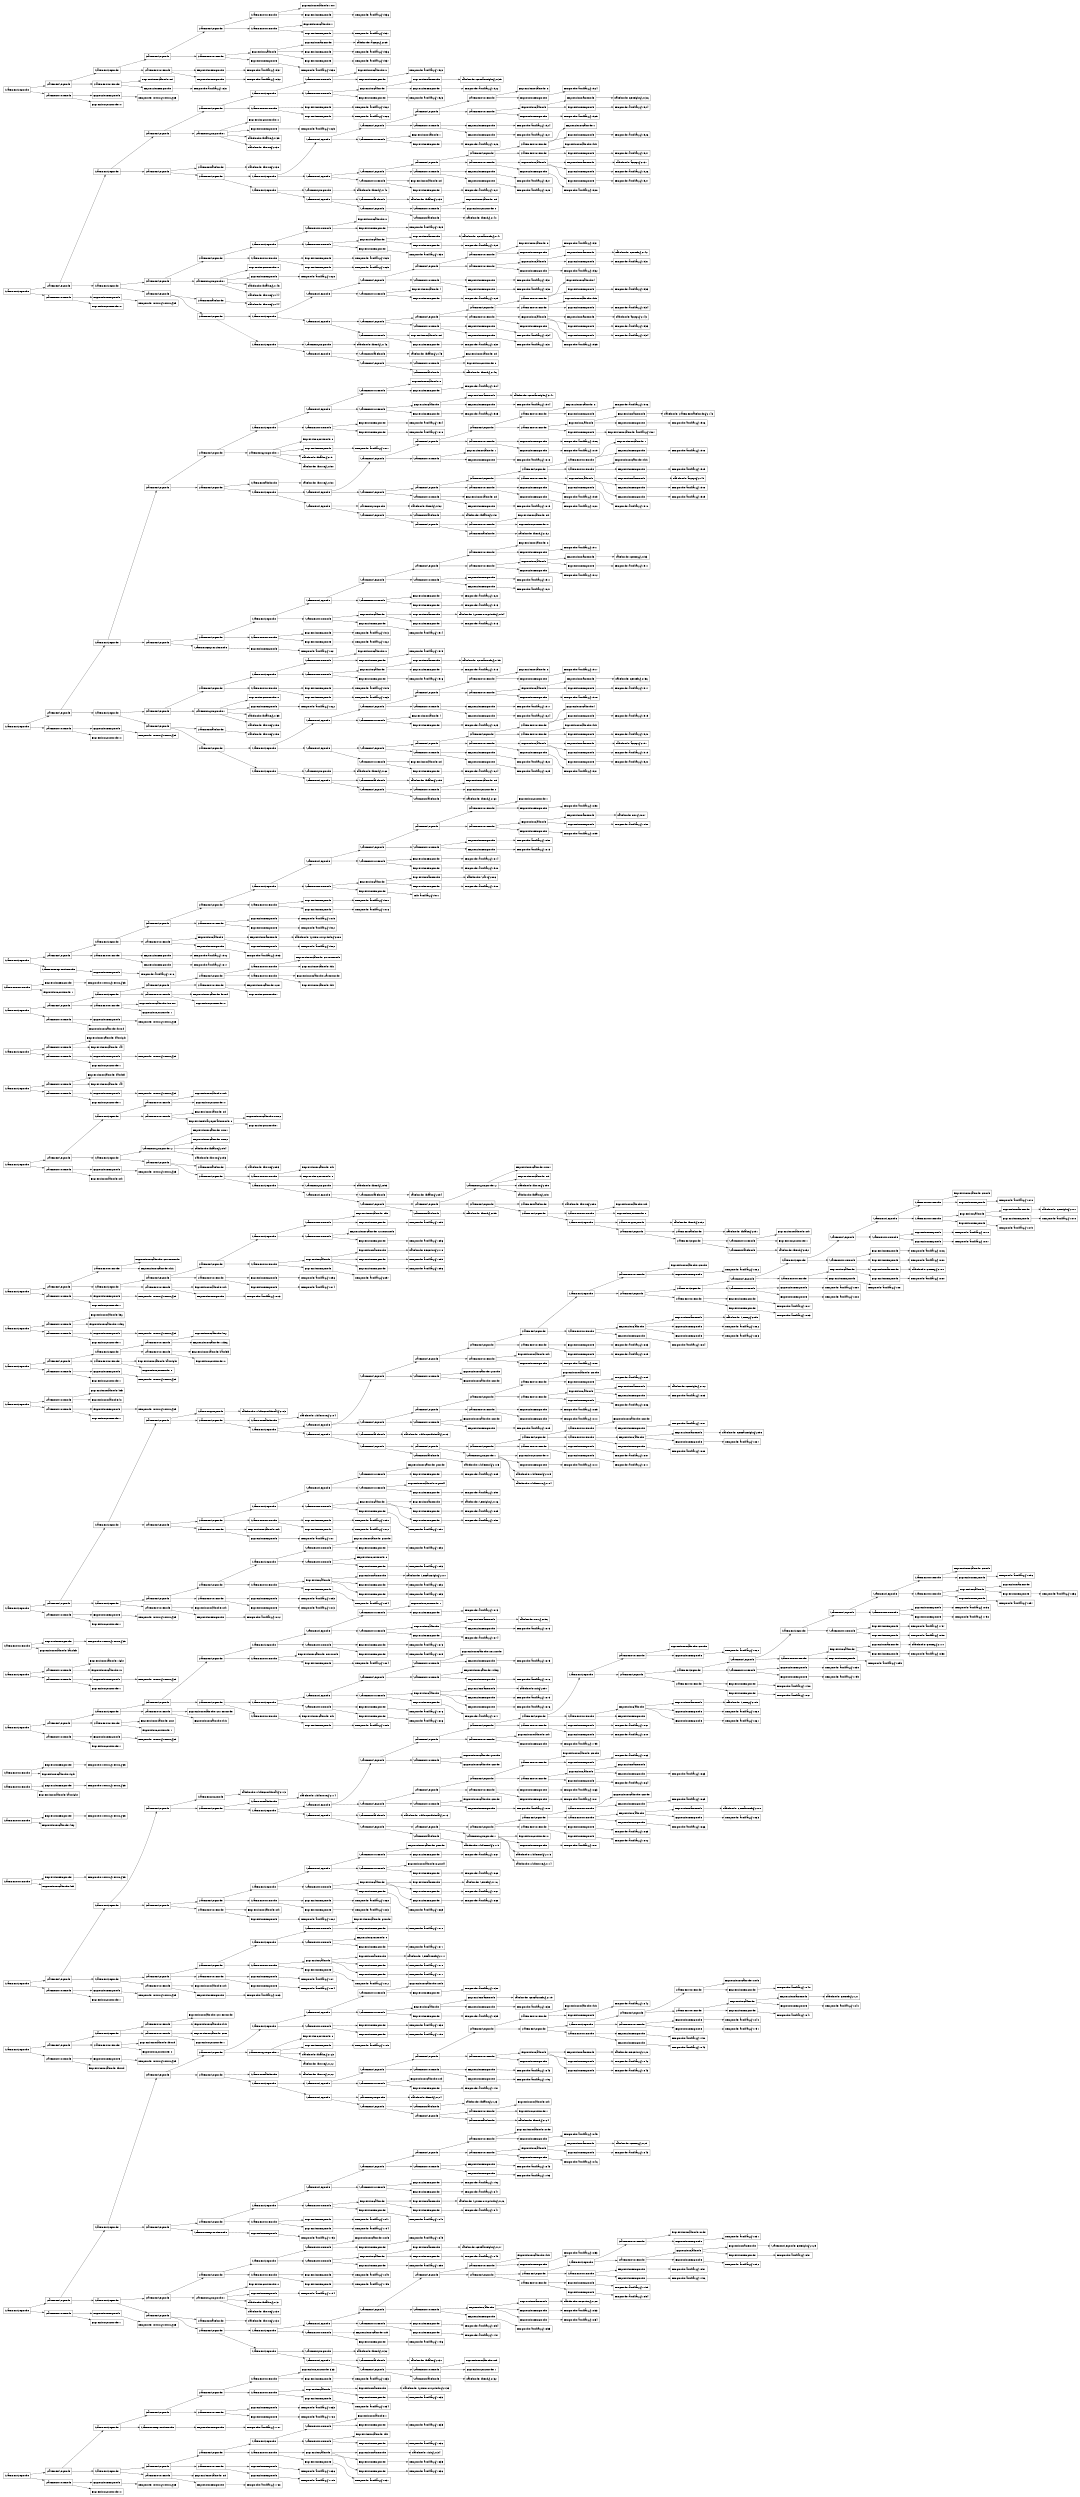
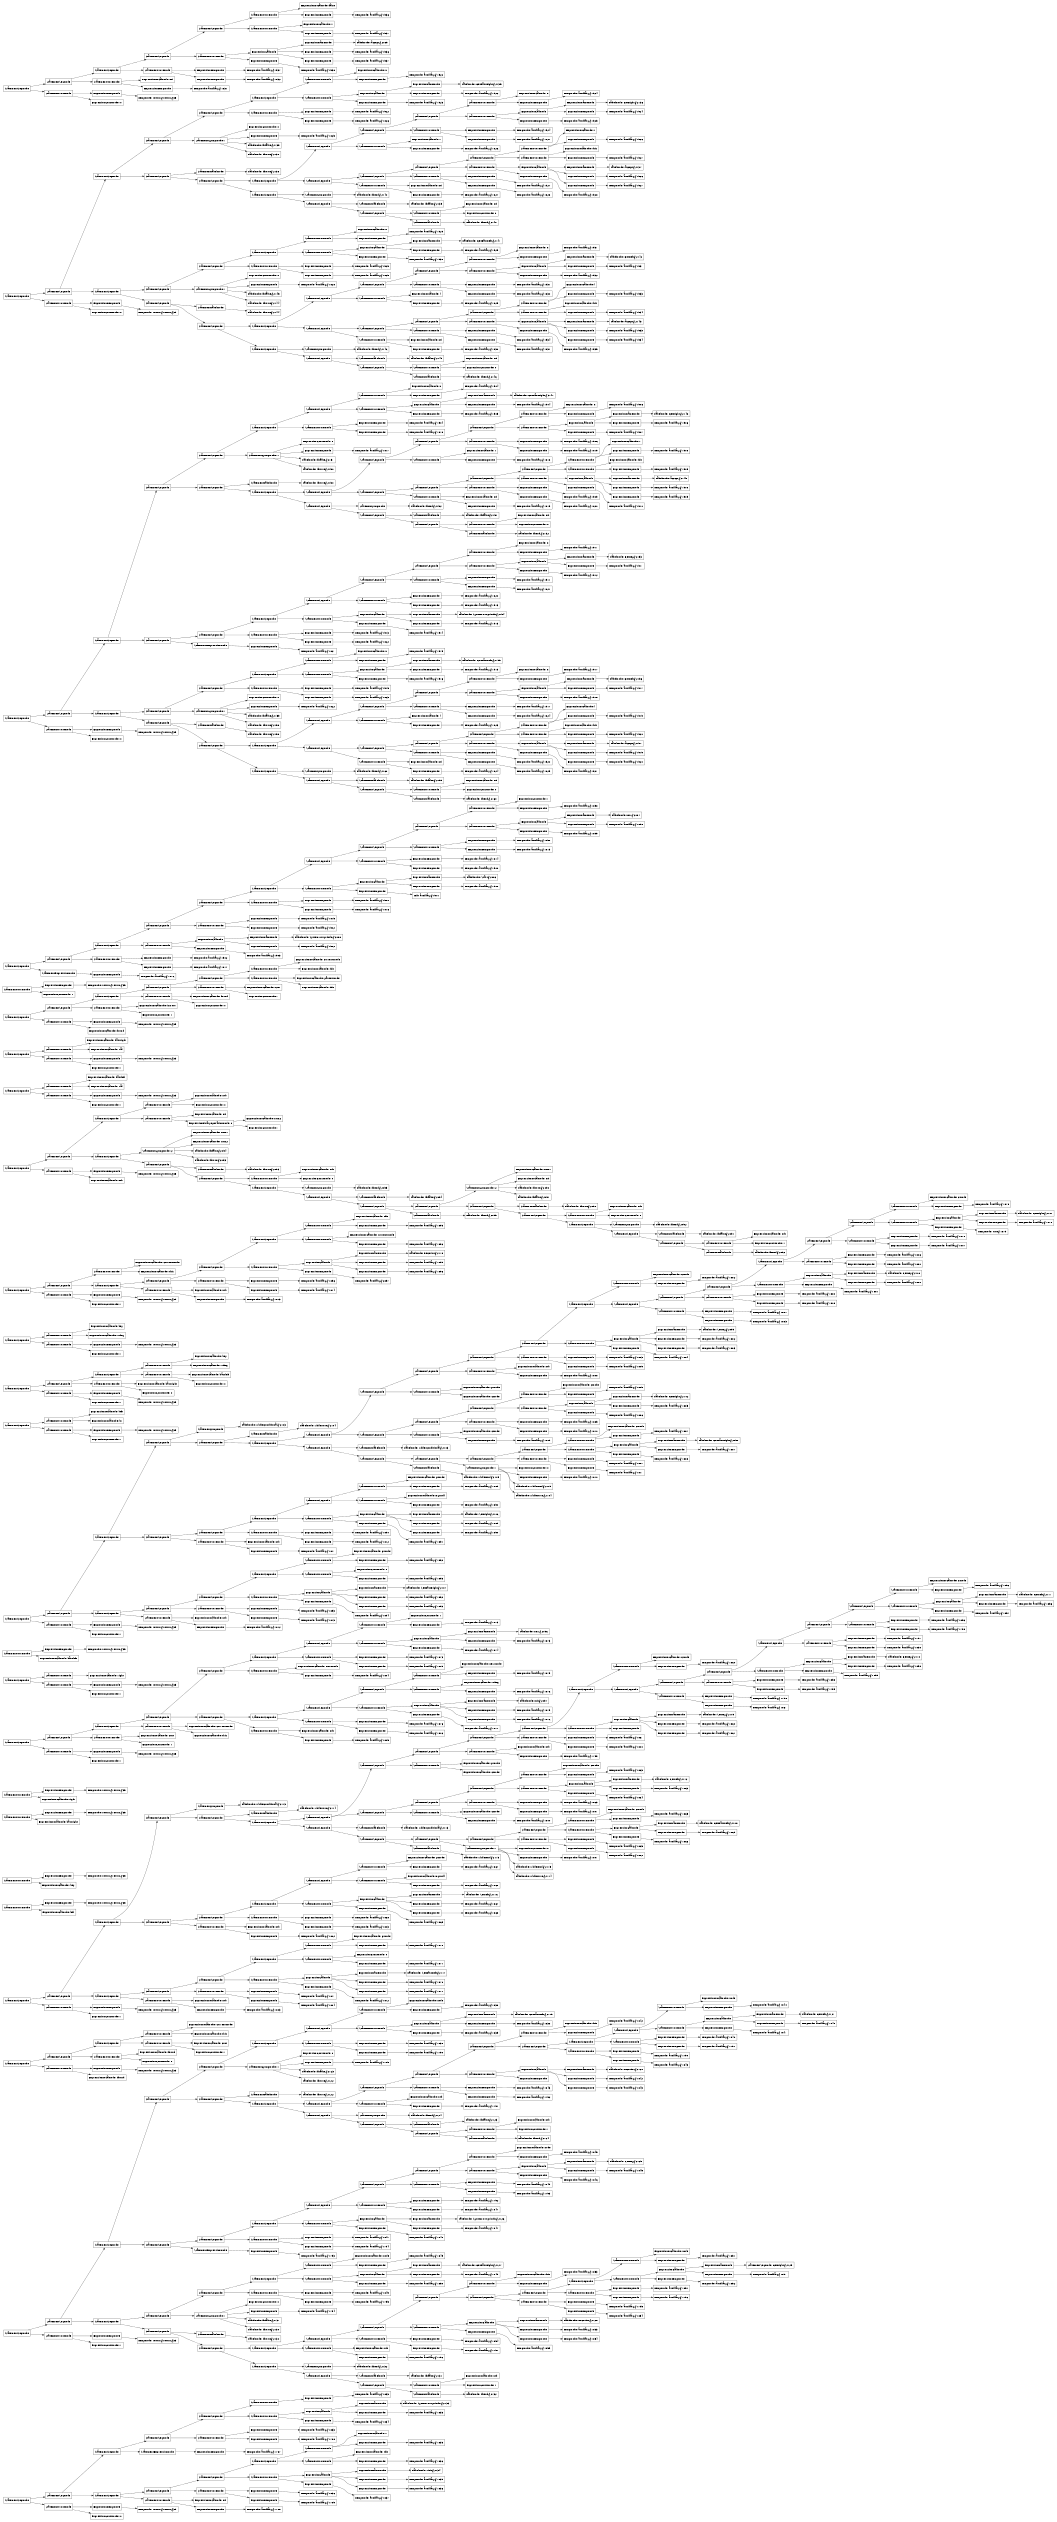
node "ExpressionLocalNode: root": label "ExpressionLocalNode: root" -> "ExpressionLocalNode: false"
node "LabelNode: StatementLabelNode@2148": label "LabelNode: StatementLabelNode@2148" -> "LabelNode: GetRight@2148"
node "ExpressionLocalNode: auxiliary@1907": label "ExpressionLocalNode: auxiliary@1907" -> "TempNode: auxiliary@1907"
node "TempNode: auxiliary@1879": label "TempNode: auxiliary@1879" -> "TempNode: true@1879"
node "LabelNode: GetLeft@2111": added
node "ExpressionLocalNode: rn": removed
node "LabelNode: GetLeft@2112": added
node "ExpressionConstNode: 333": removed
